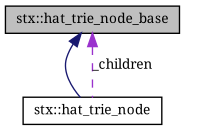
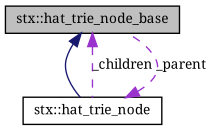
edge "stx::hat_trie_node_base" -> "stx::hat_trie_node": added, label "_parent"
